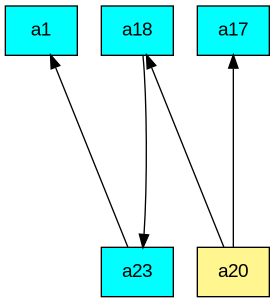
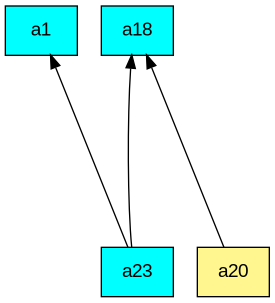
node "a17": removed
edge "a18" -> "a23": reversed
